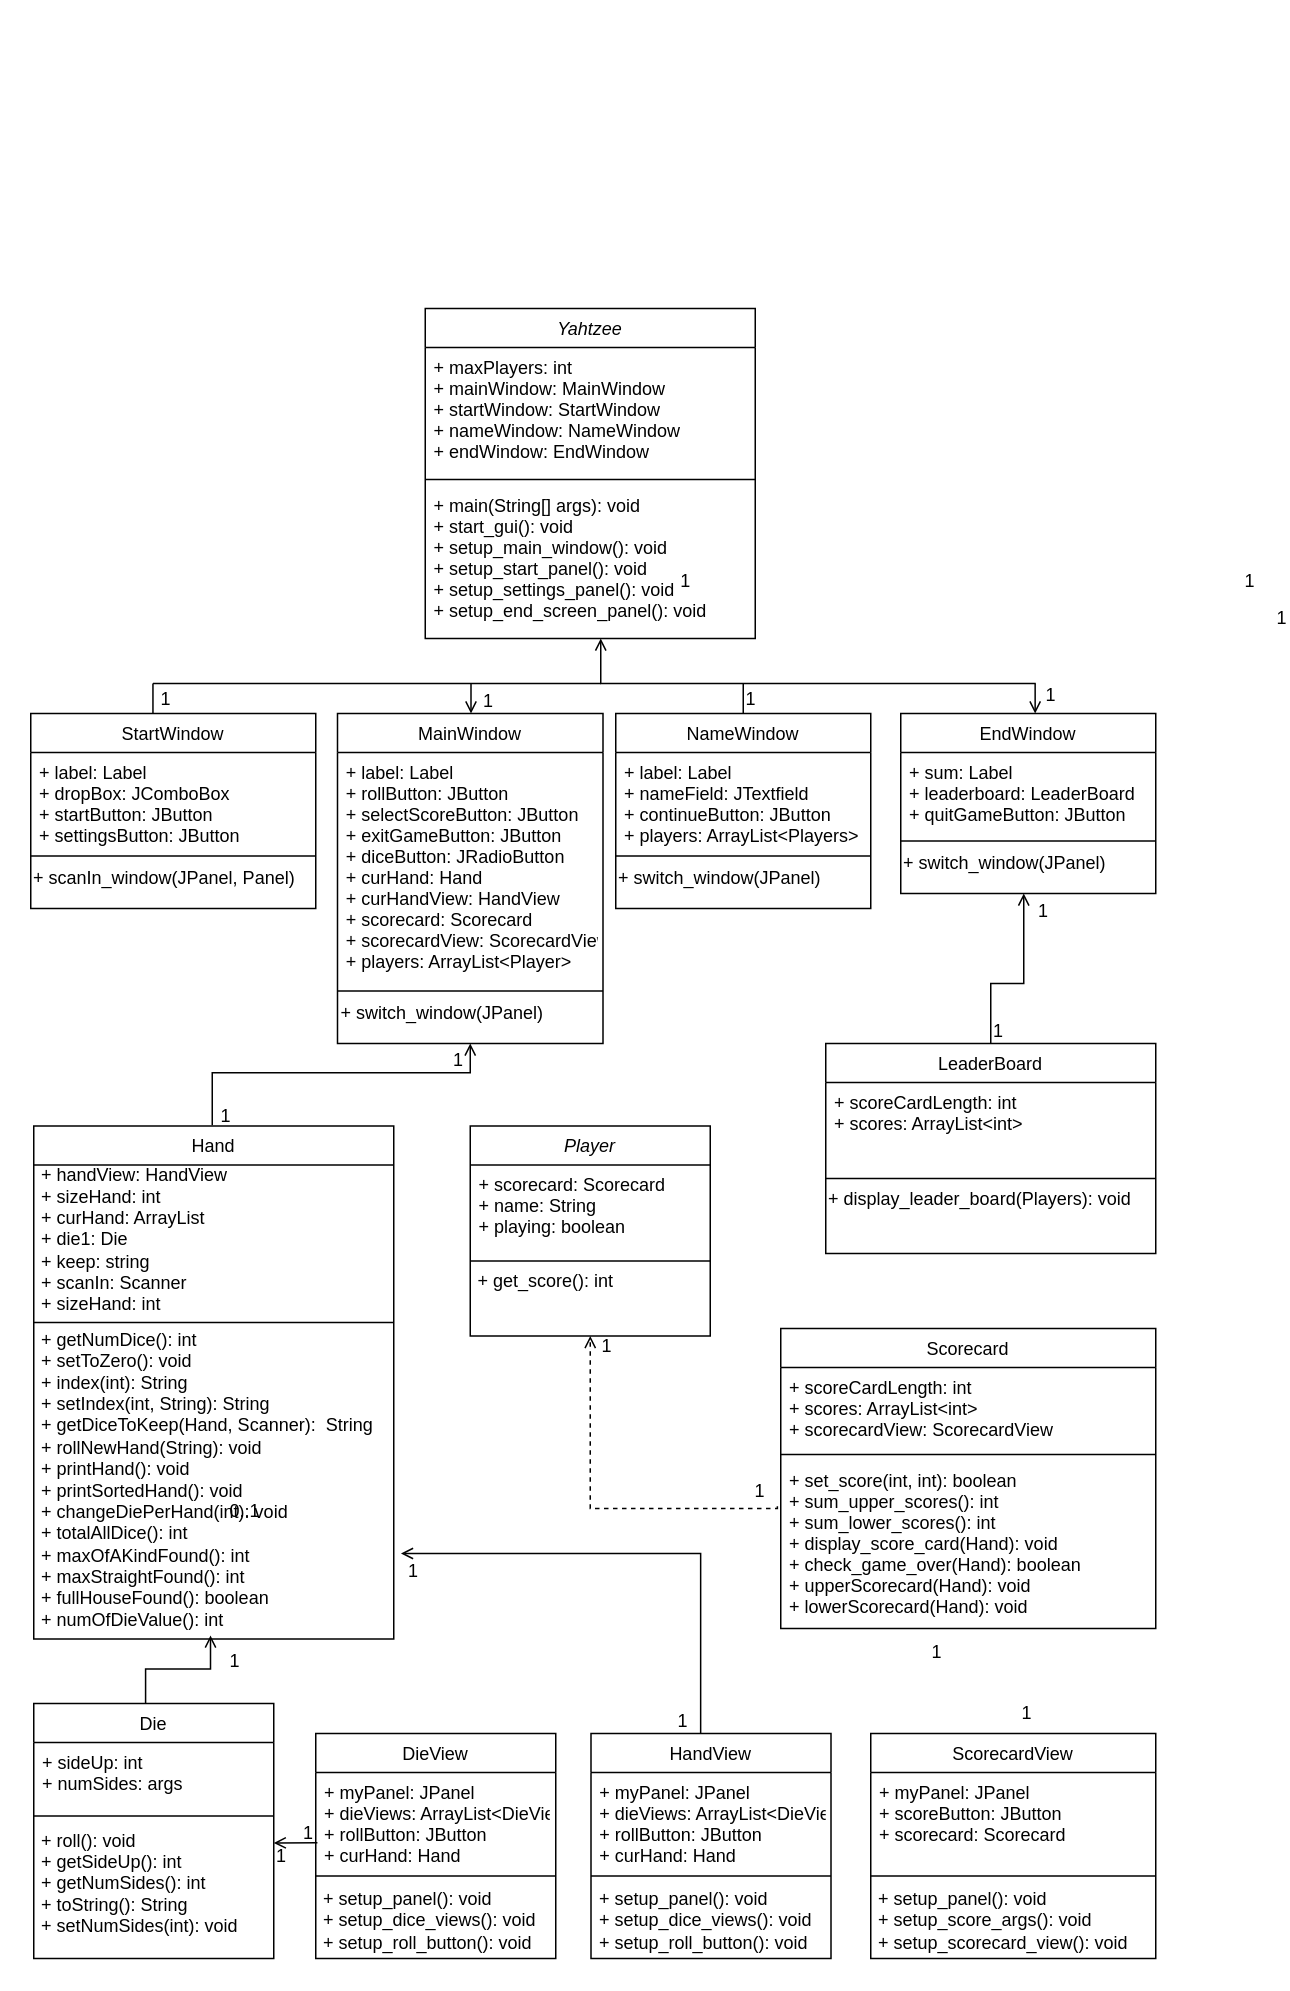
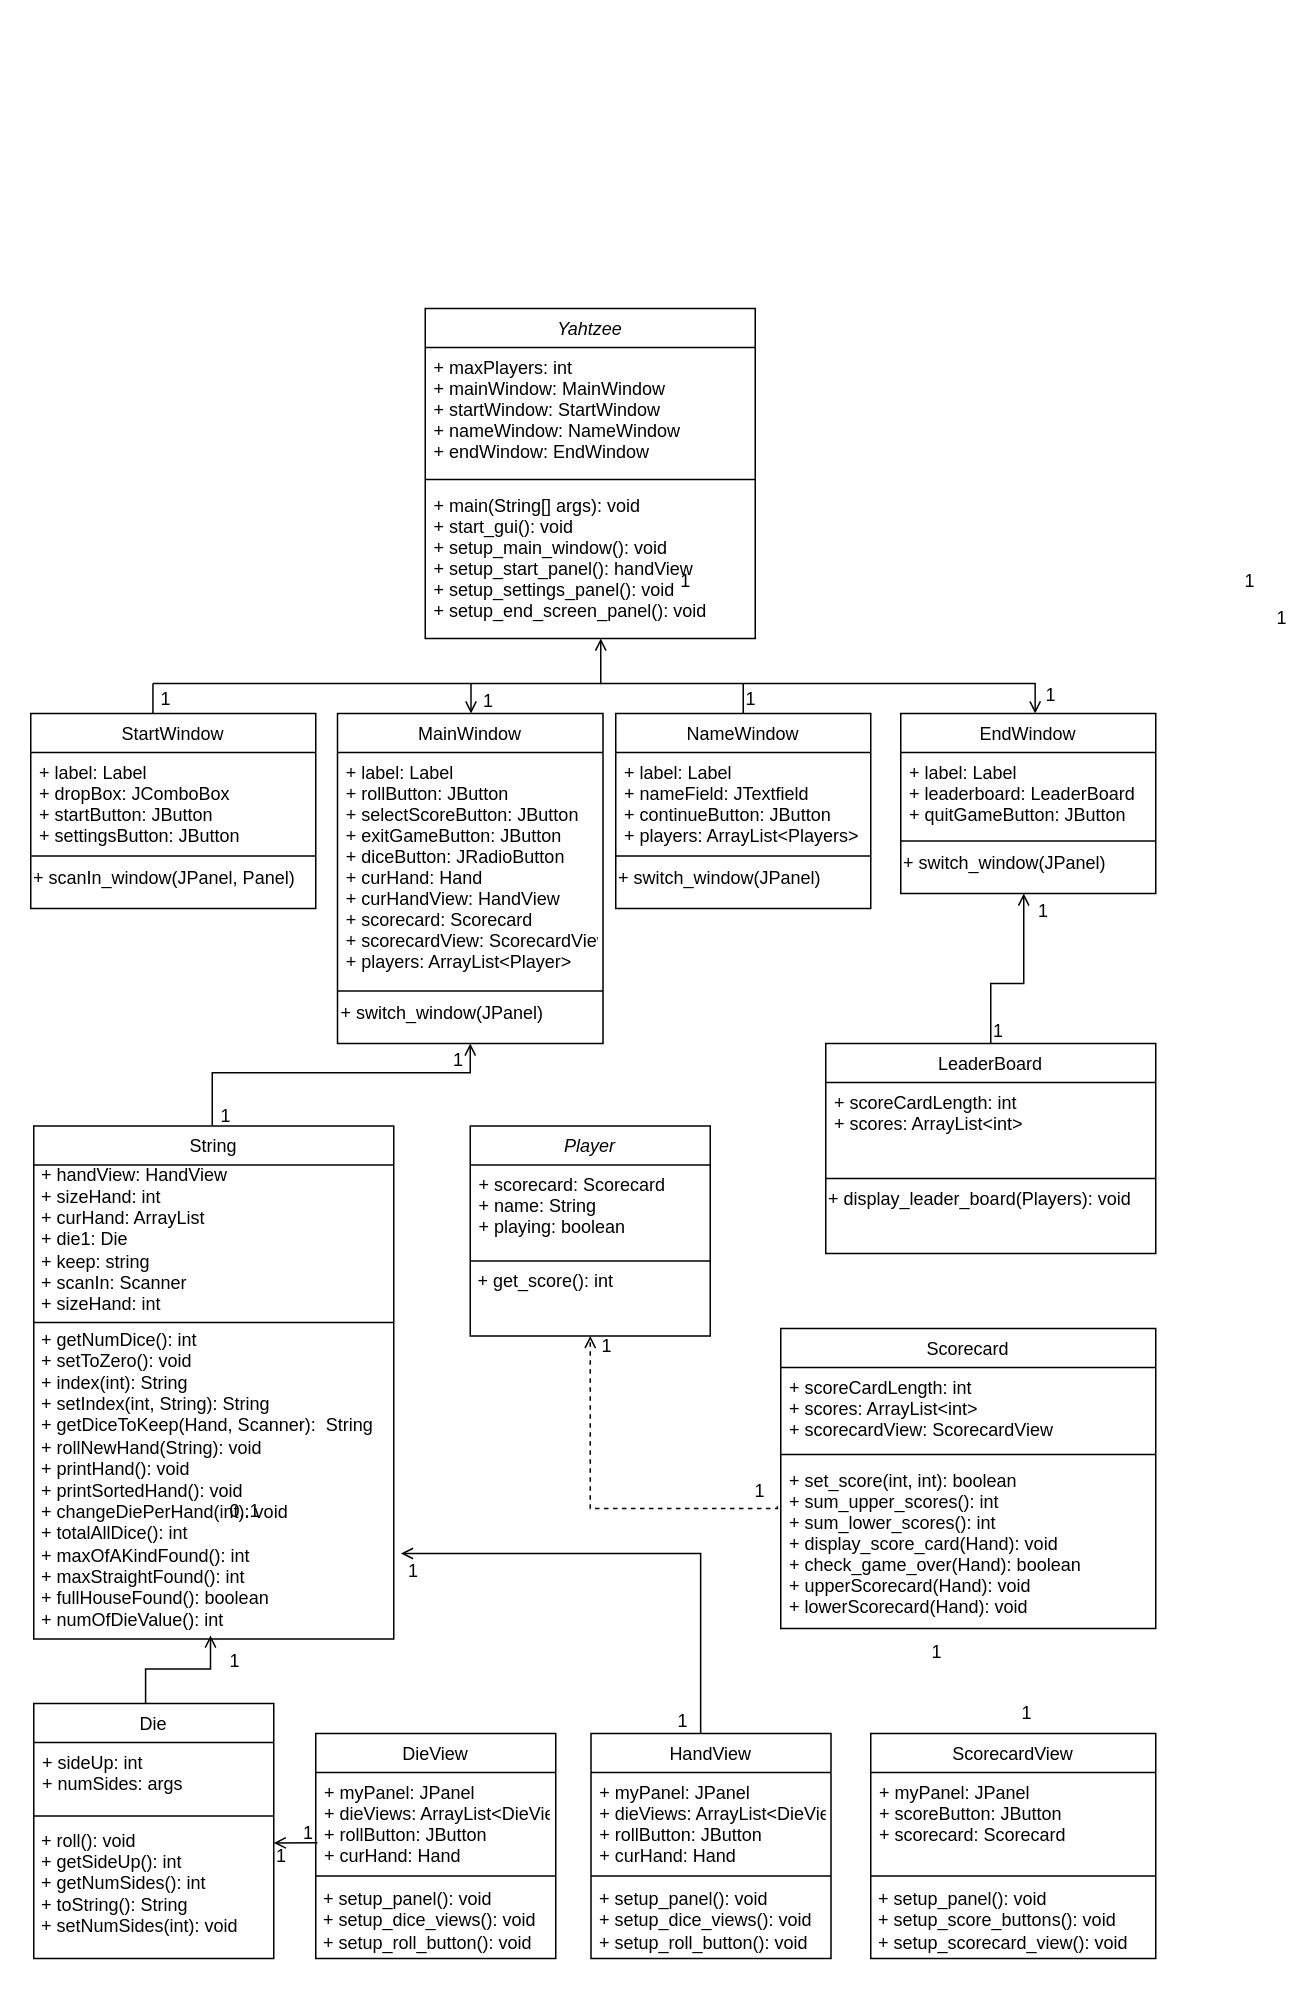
node "+ main(String[] args): void + start_gui(): void + setup_main_window(): void + setup_start_panel(): void + setup_settings_panel(): void + setup_end_screen_panel(): void": label "+ main(String[] args): void + start_gui(): void + setup_main_window(): void + setup_start_panel(): void + setup_settings_panel(): void + setup_end_screen_panel(): void" -> "+ main(String[] args): void + start_gui(): void + setup_main_window(): void + setup_start_panel(): handView + setup_settings_panel(): void + setup_end_screen_panel(): void"
node "+ sum: Label + leaderboard: LeaderBoard + quitGameButton: JButton": label "+ sum: Label + leaderboard: LeaderBoard + quitGameButton: JButton" -> "+ label: Label + leaderboard: LeaderBoard + quitGameButton: JButton"
node "Hand": label "Hand" -> "String"
node "+ setup_panel(): void + setup_score_args(): void + setup_scorecard_view(): void": label "+ setup_panel(): void + setup_score_args(): void + setup_scorecard_view(): void" -> "+ setup_panel(): void + setup_score_buttons(): void + setup_scorecard_view(): void"
